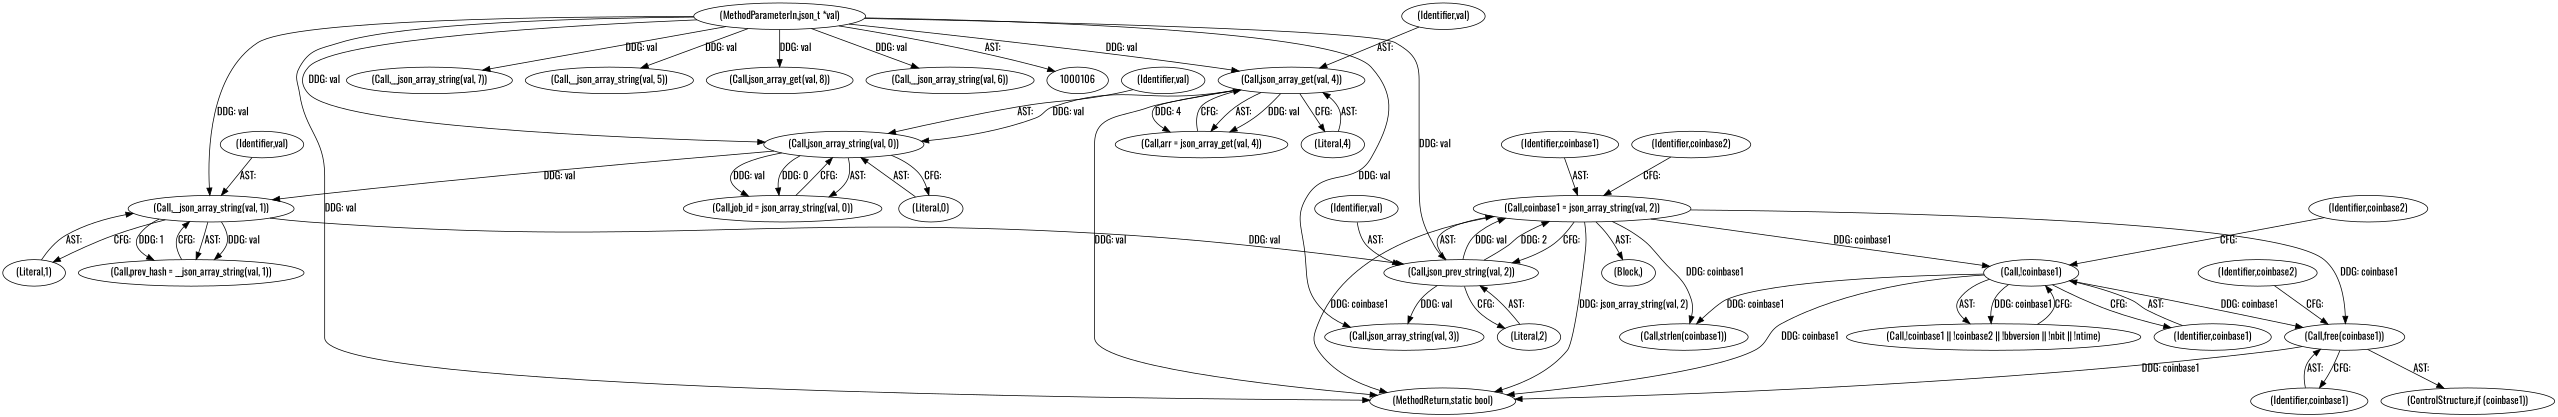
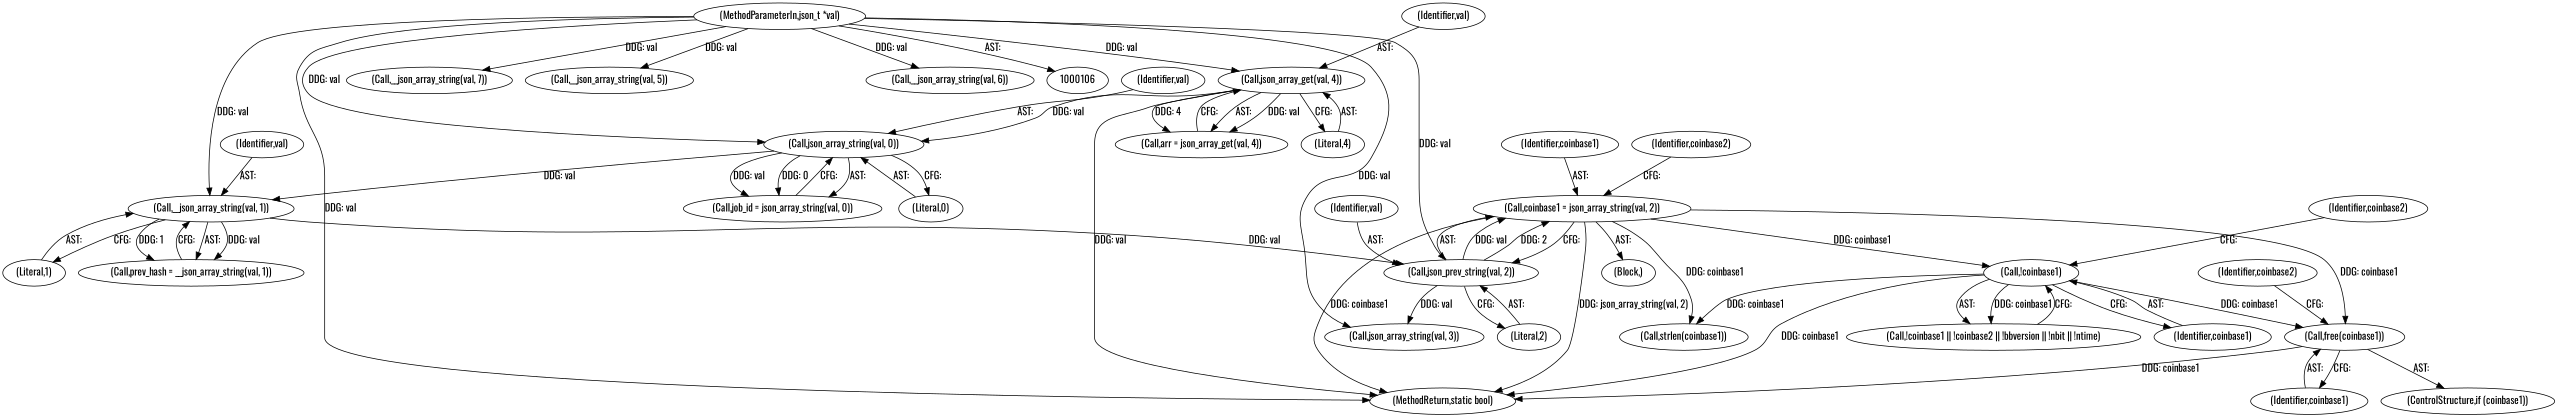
node "(Call,json_array_get(val, 8))": removed
